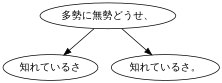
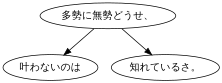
node "知れているさ": label "知れているさ" -> "叶わないのは"
